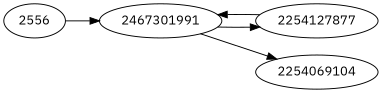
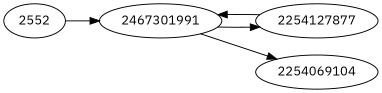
node "2556": label "2556" -> "2552"
